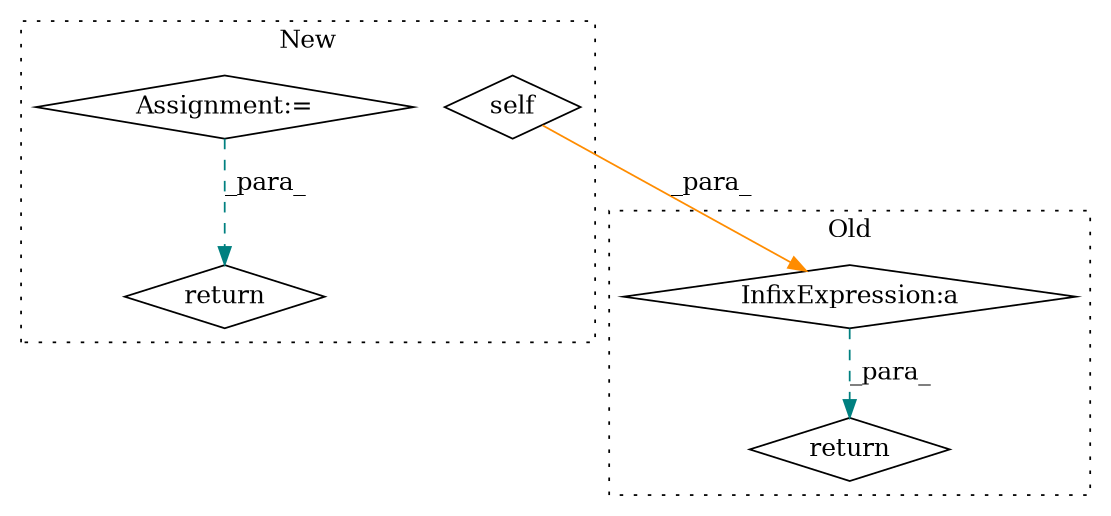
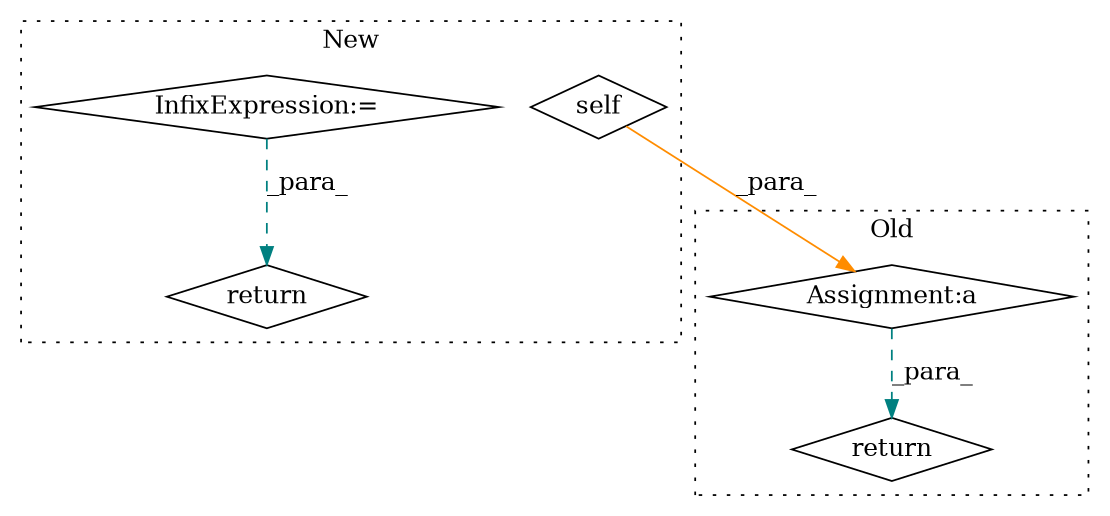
node "Assignment:=": label "Assignment:=" -> "InfixExpression:="
node "InfixExpression:a": label "InfixExpression:a" -> "Assignment:a"
